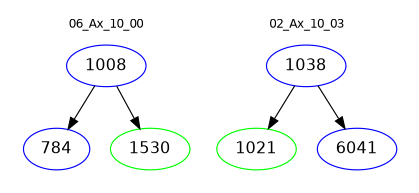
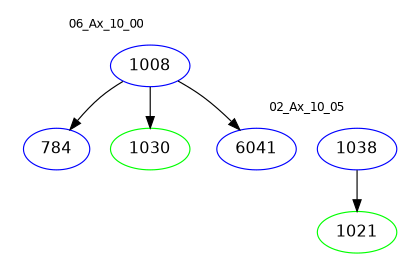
cluster "02_Ax_10_03": label "02_Ax_10_03" -> "02_Ax_10_05"
edge "1038" -> "6041": now "1008" -> "6041"
node "1530": label "1530" -> "1030"
